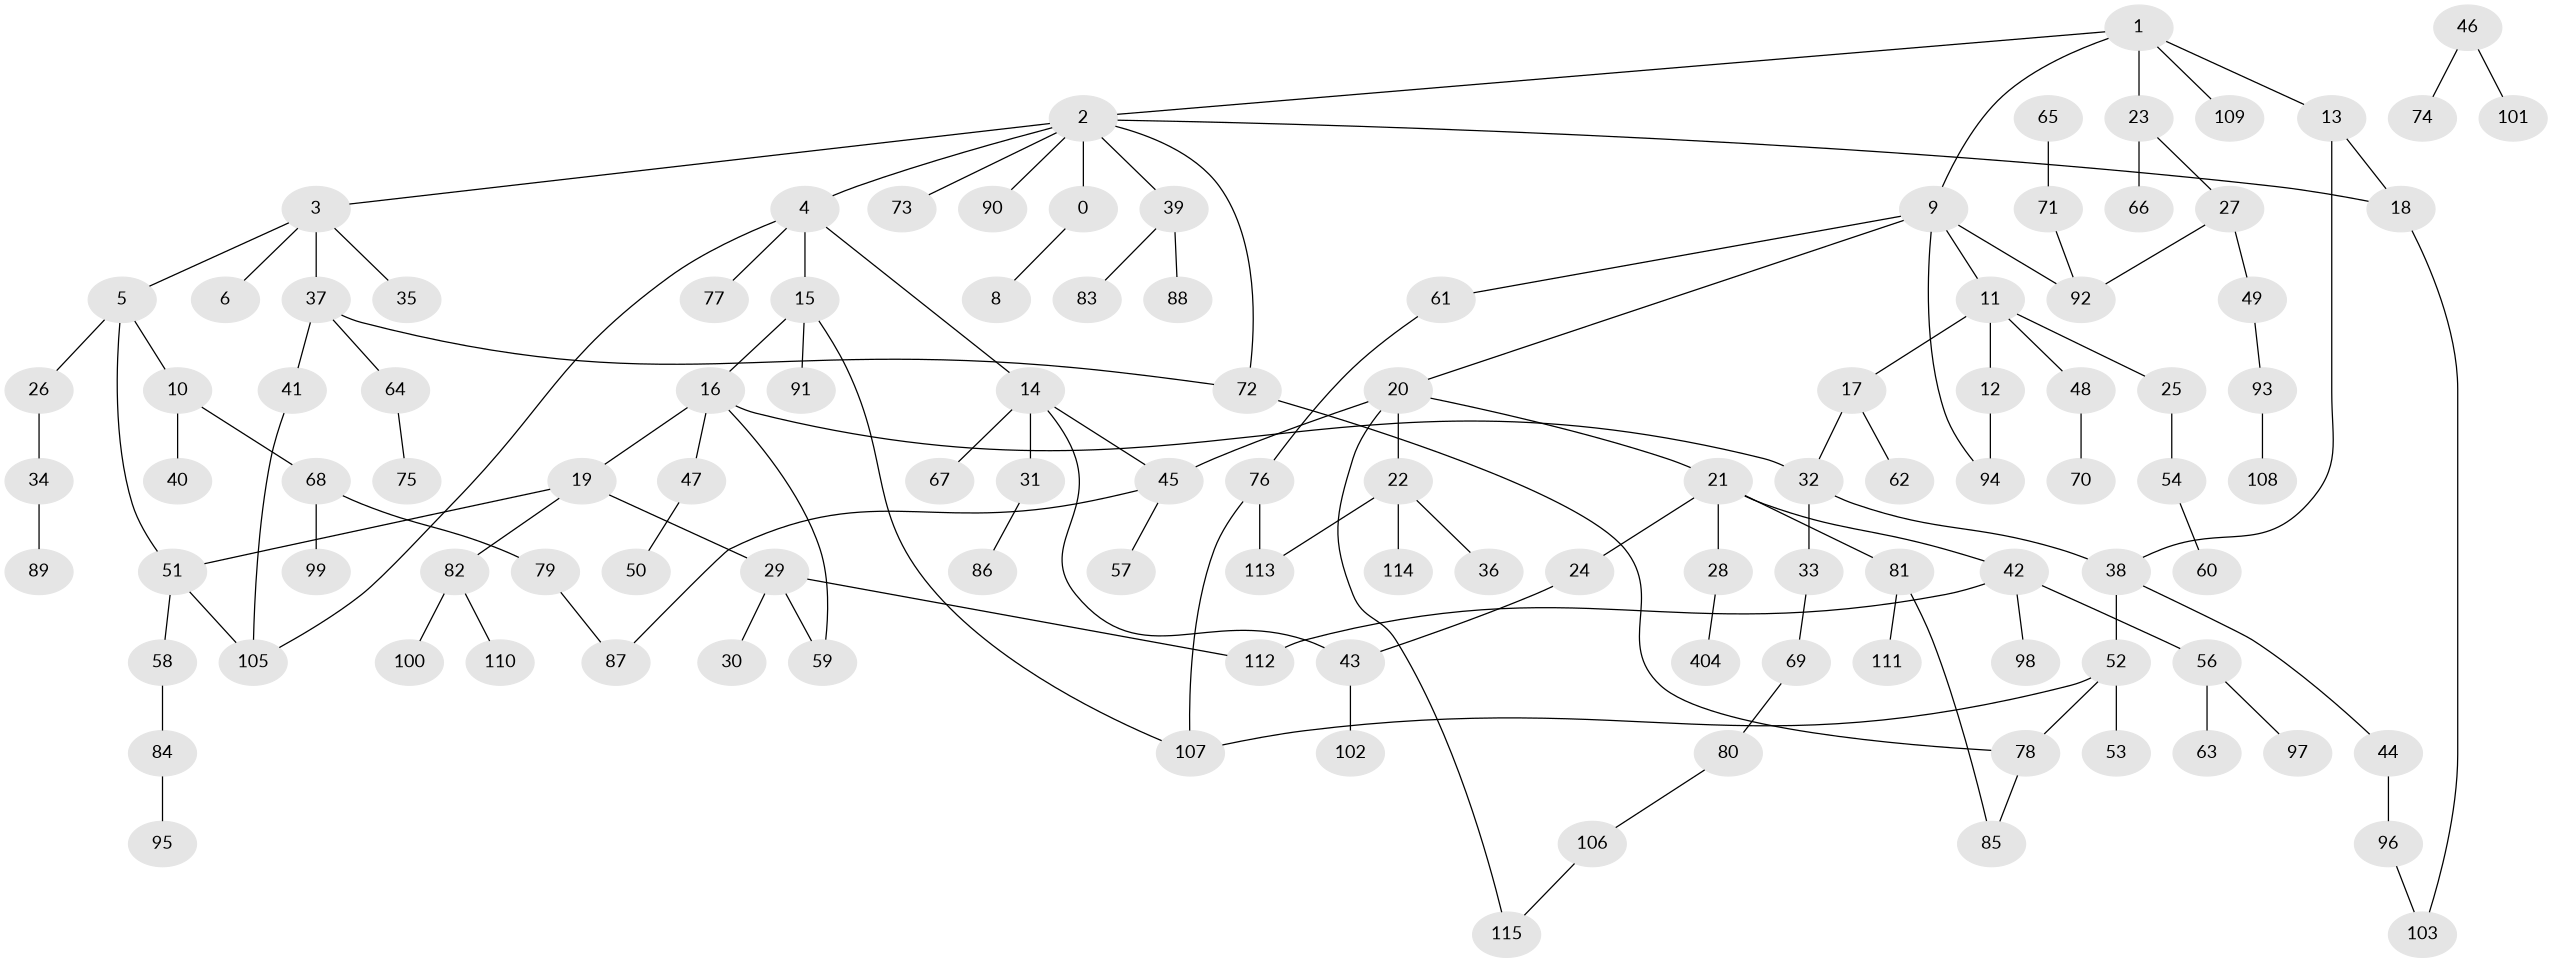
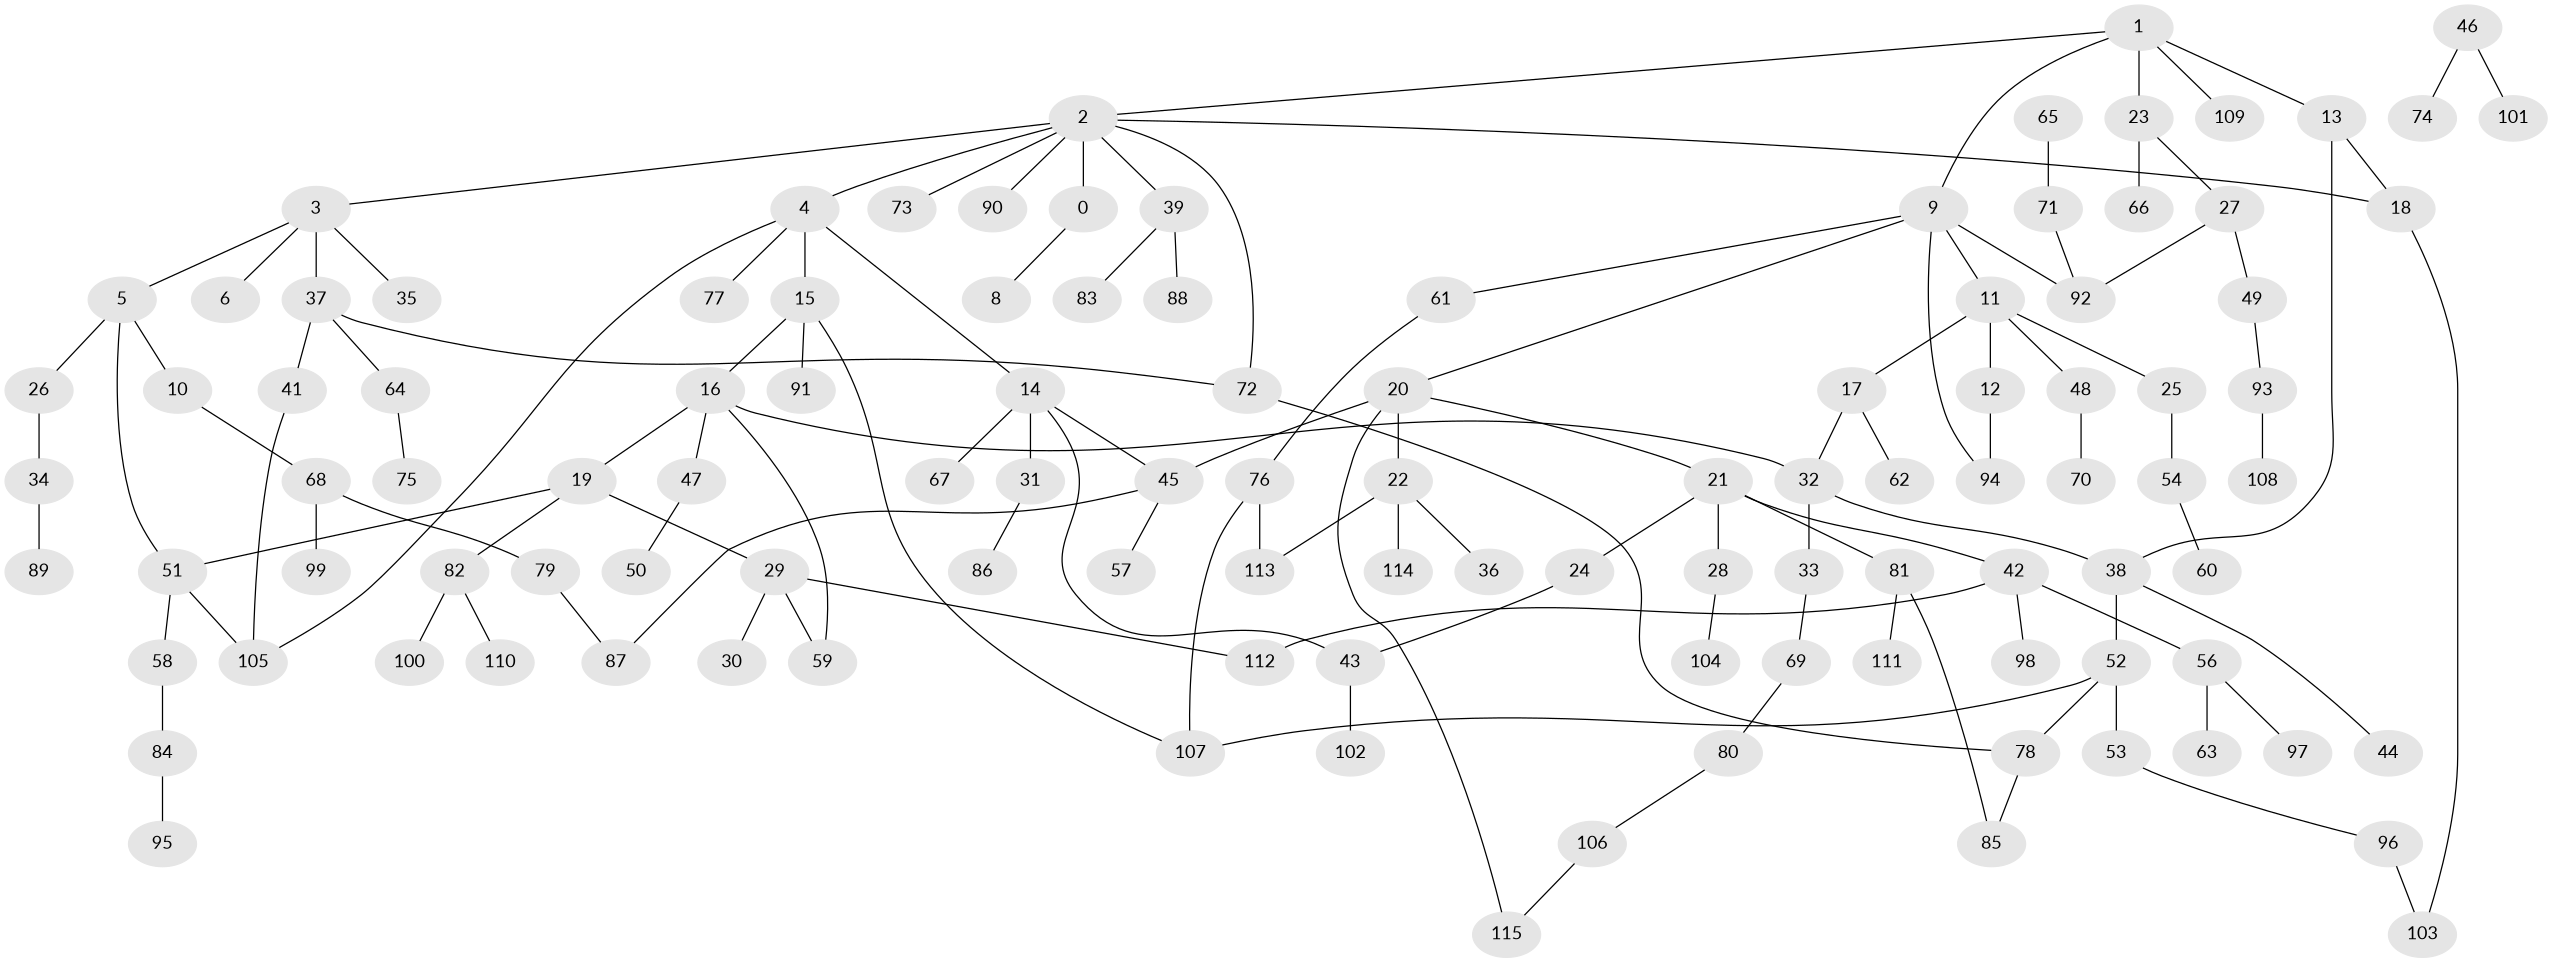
node "40": removed
node "404": label "404" -> "104"
edge "44" -- "96": now "53" -- "96"
